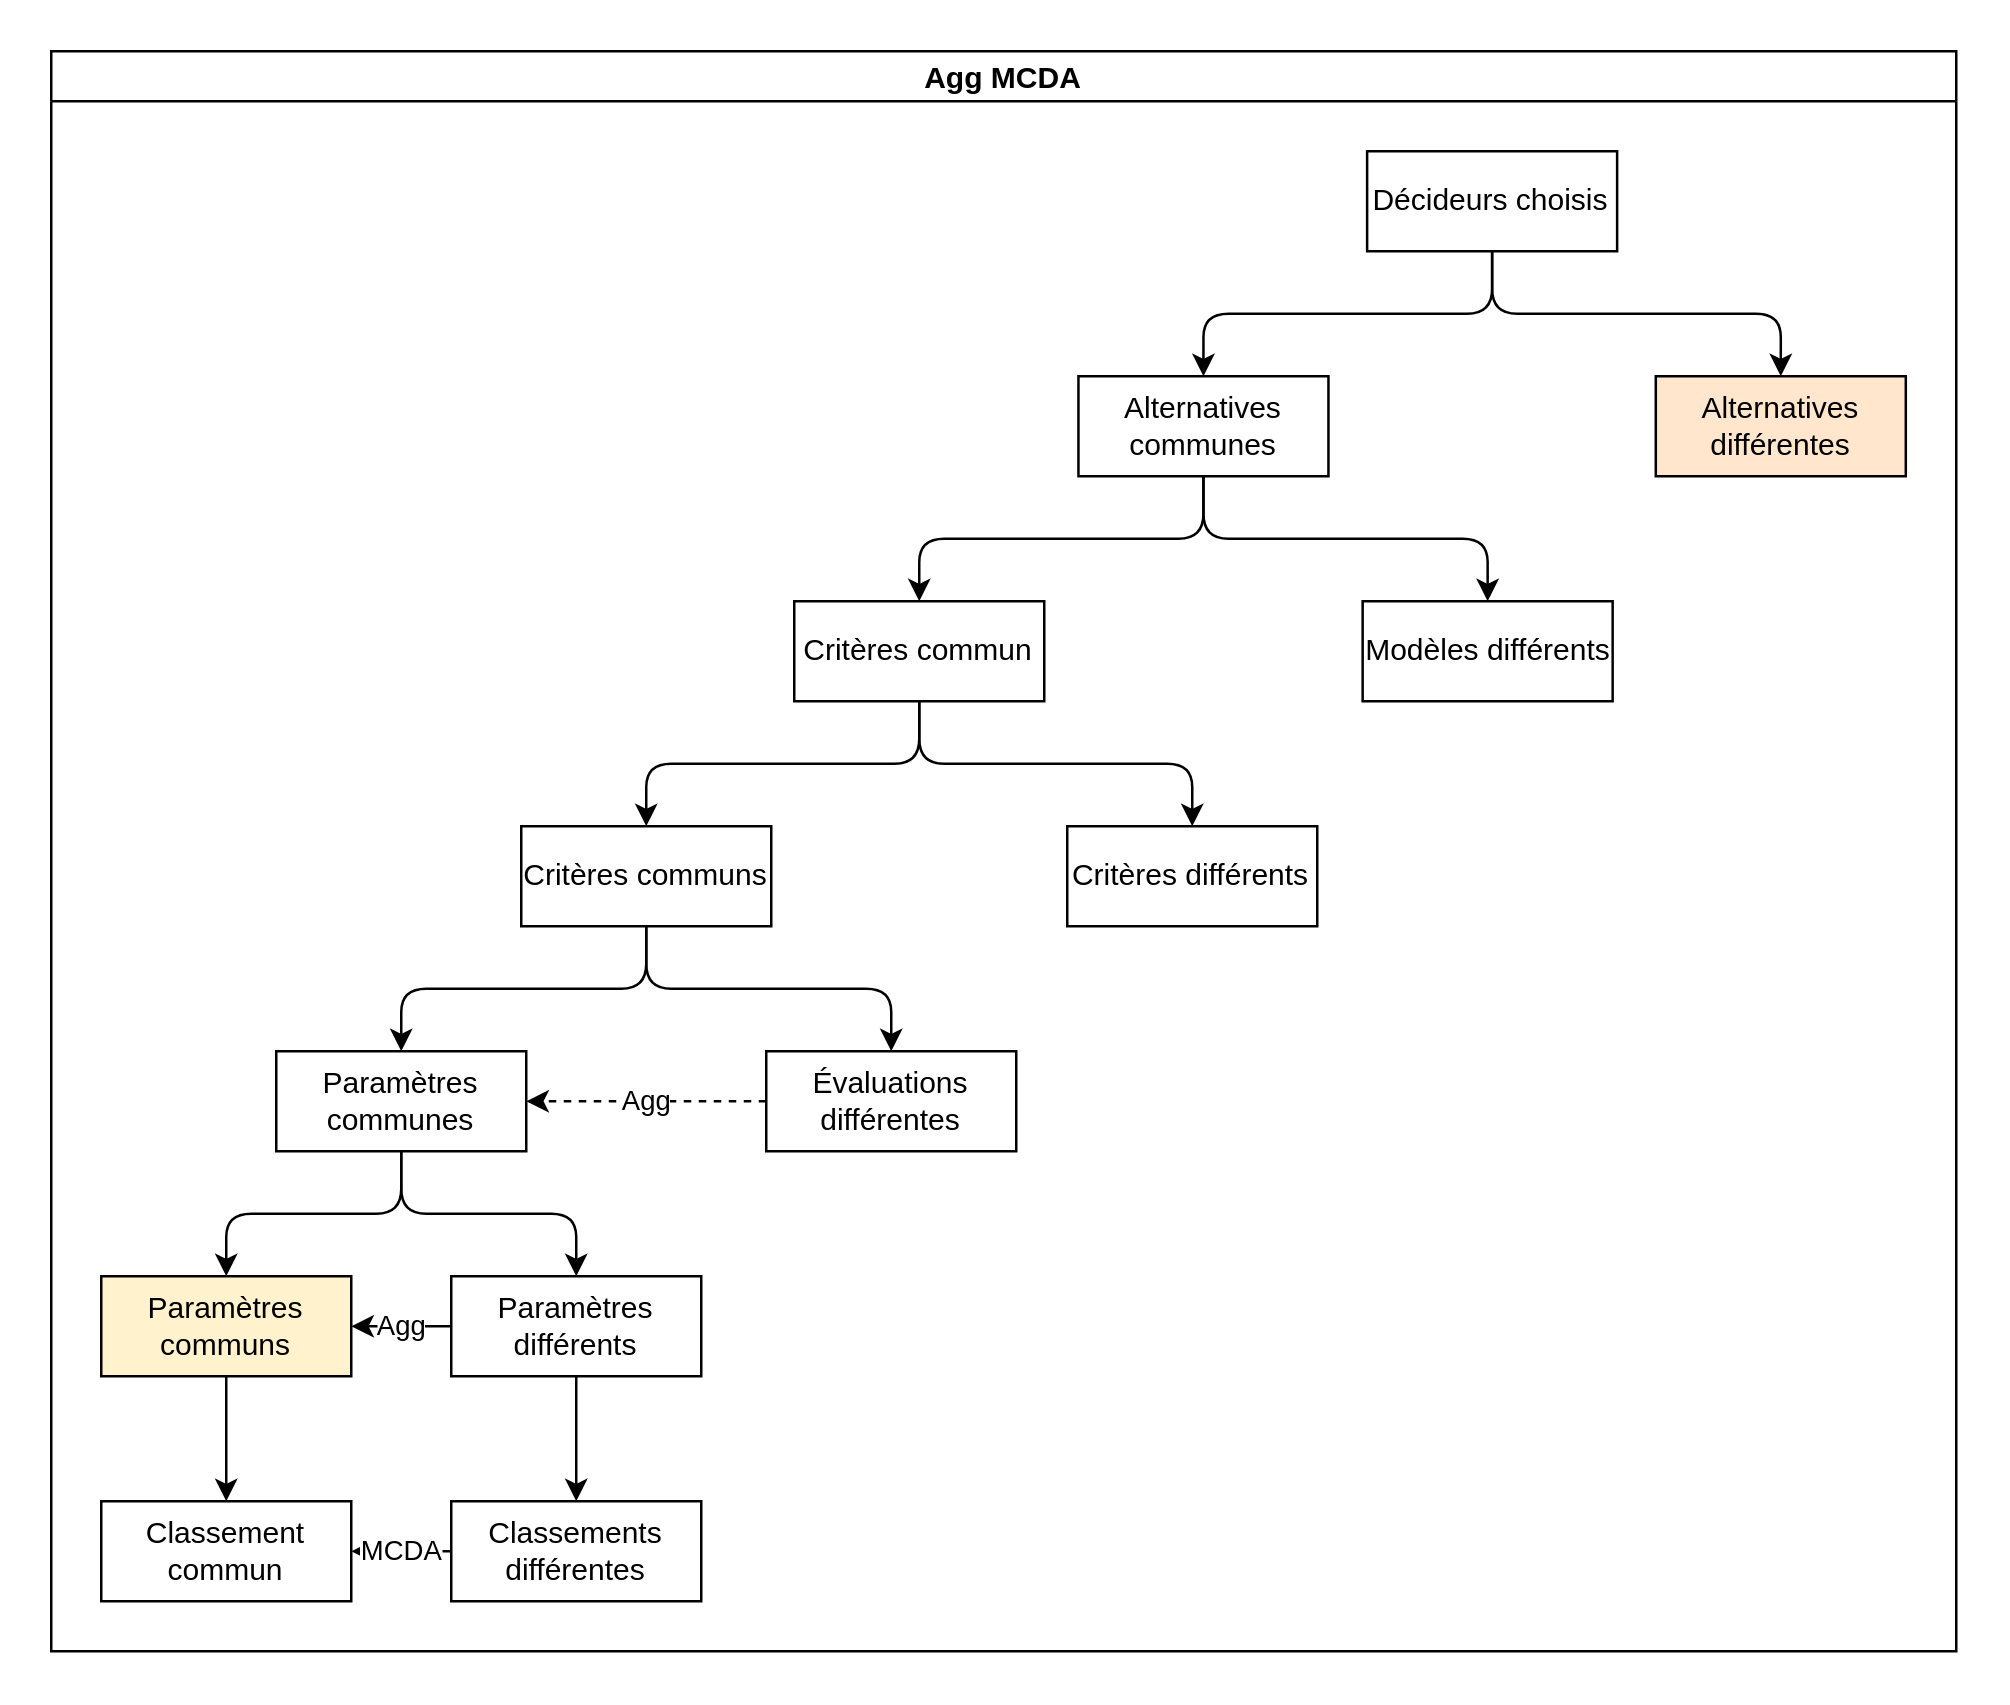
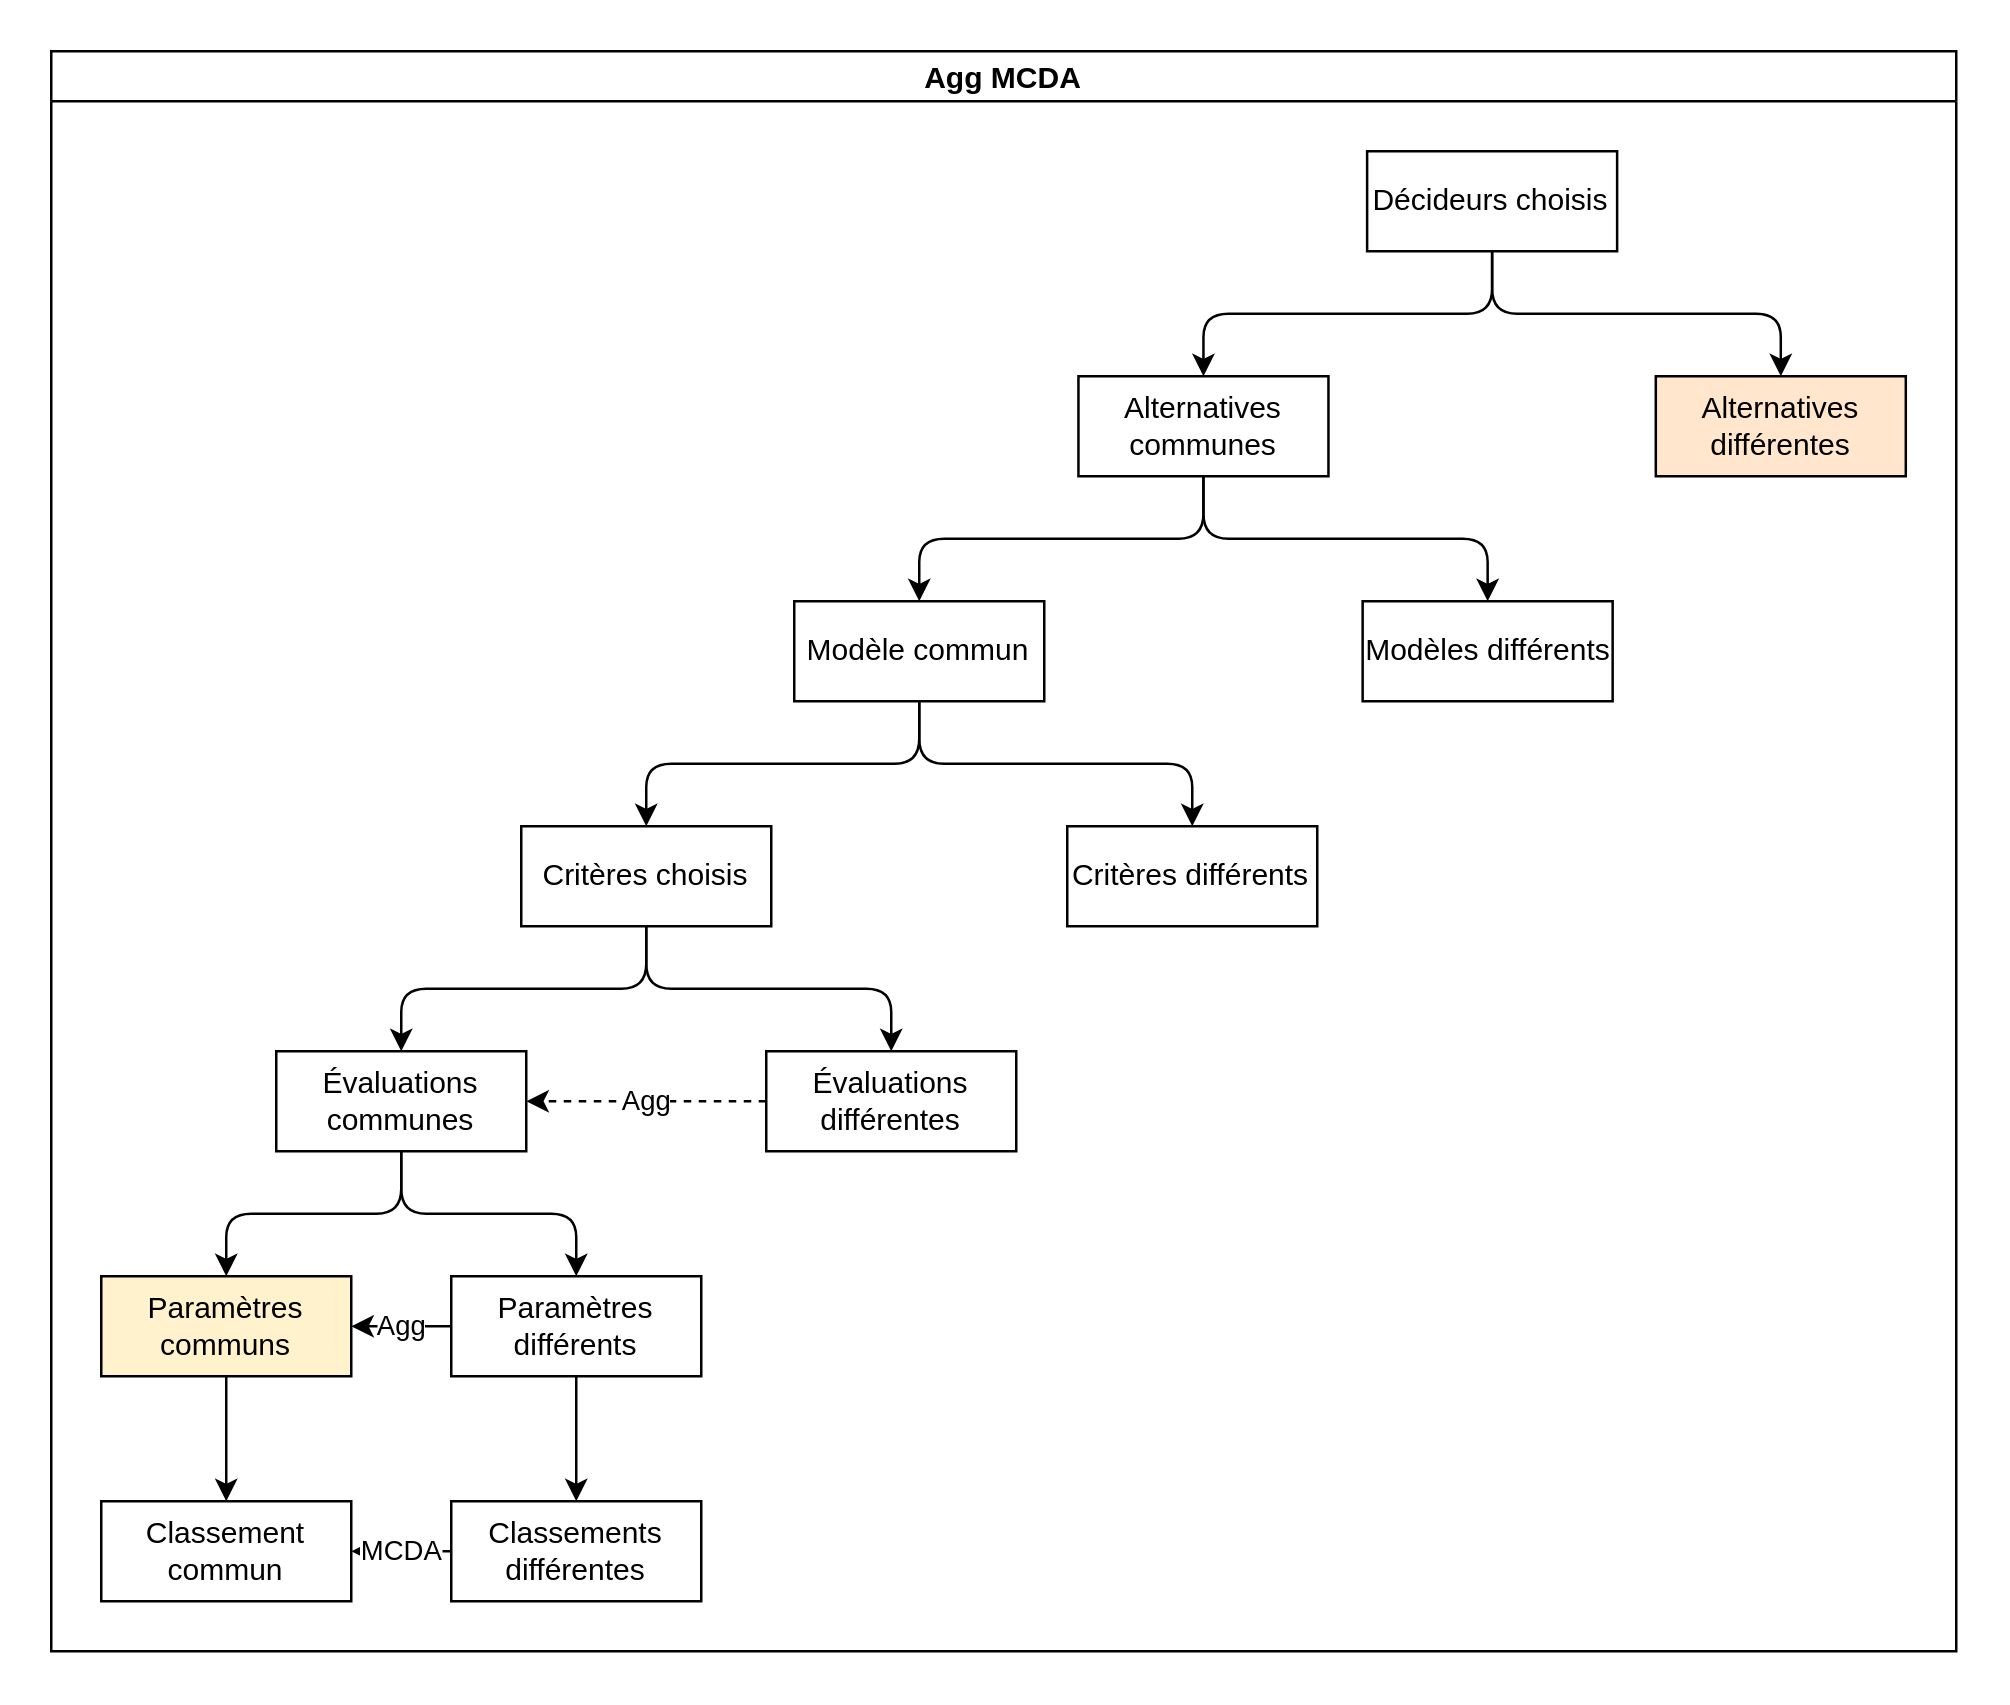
node "Critères commun": label "Critères commun" -> "Modèle commun"
node "Critères communs": label "Critères communs" -> "Critères choisis"
node "Paramètres communes": label "Paramètres communes" -> "Évaluations communes"
